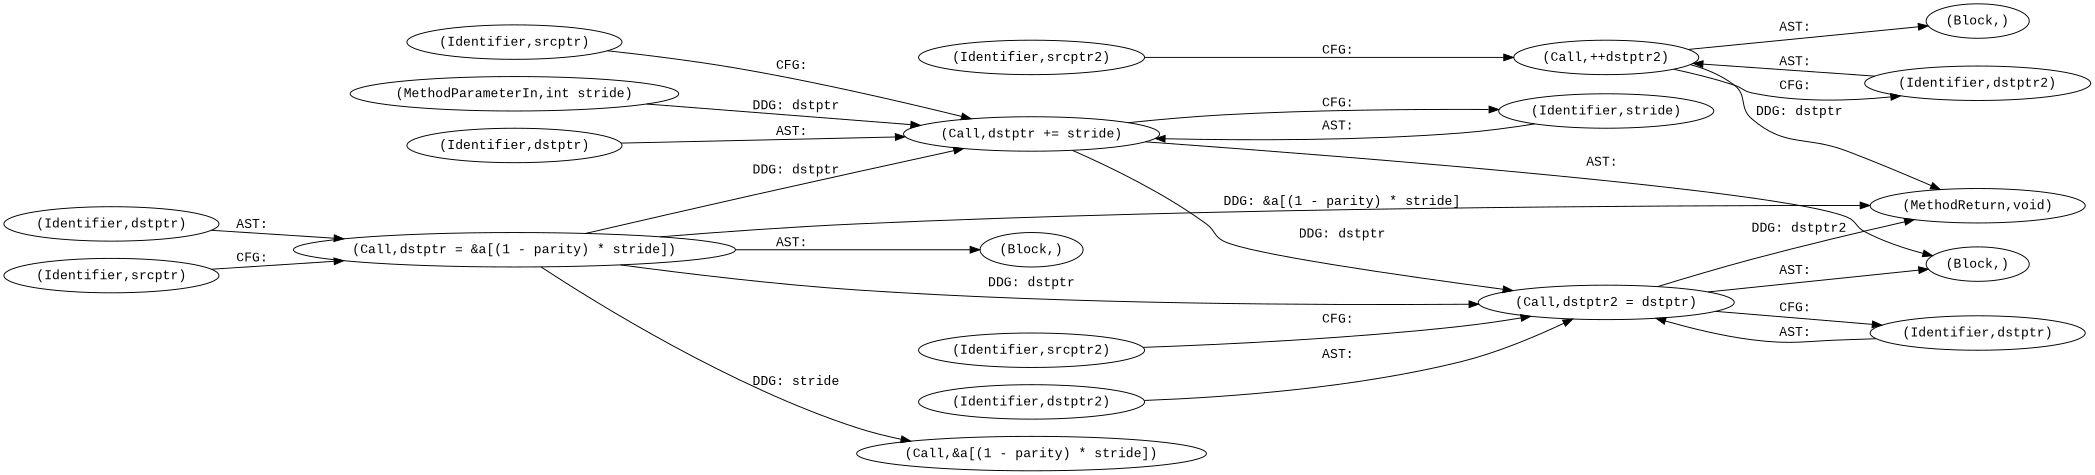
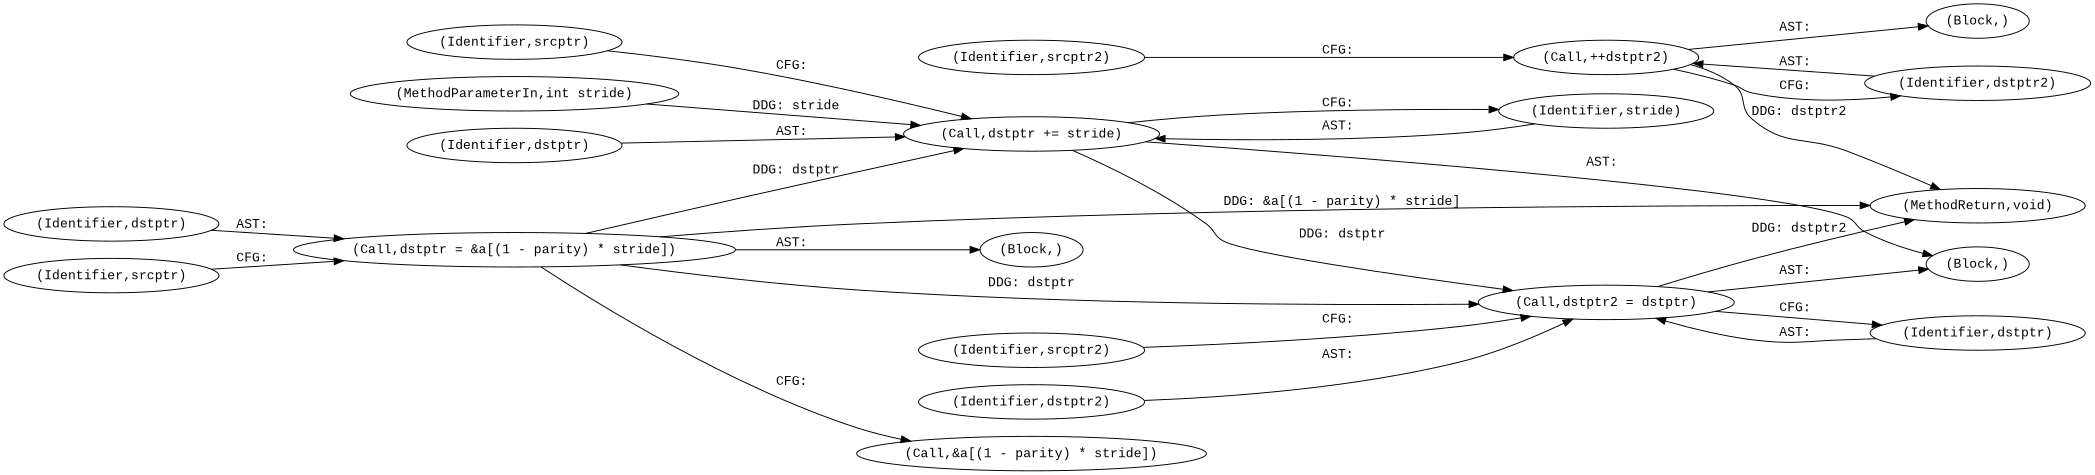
edge "(MethodParameterIn,int stride)" -> "(Call,dstptr += stride)": label "DDG: dstptr" -> "DDG: stride"
edge "(Call,++dstptr2)" -> "(MethodReturn,void)": label "DDG: dstptr" -> "DDG: dstptr2"
edge "(Call,dstptr = &a[(1 - parity) * stride])" -> "(Call,&a[(1 - parity) * stride])": label "DDG: stride" -> "CFG: "
